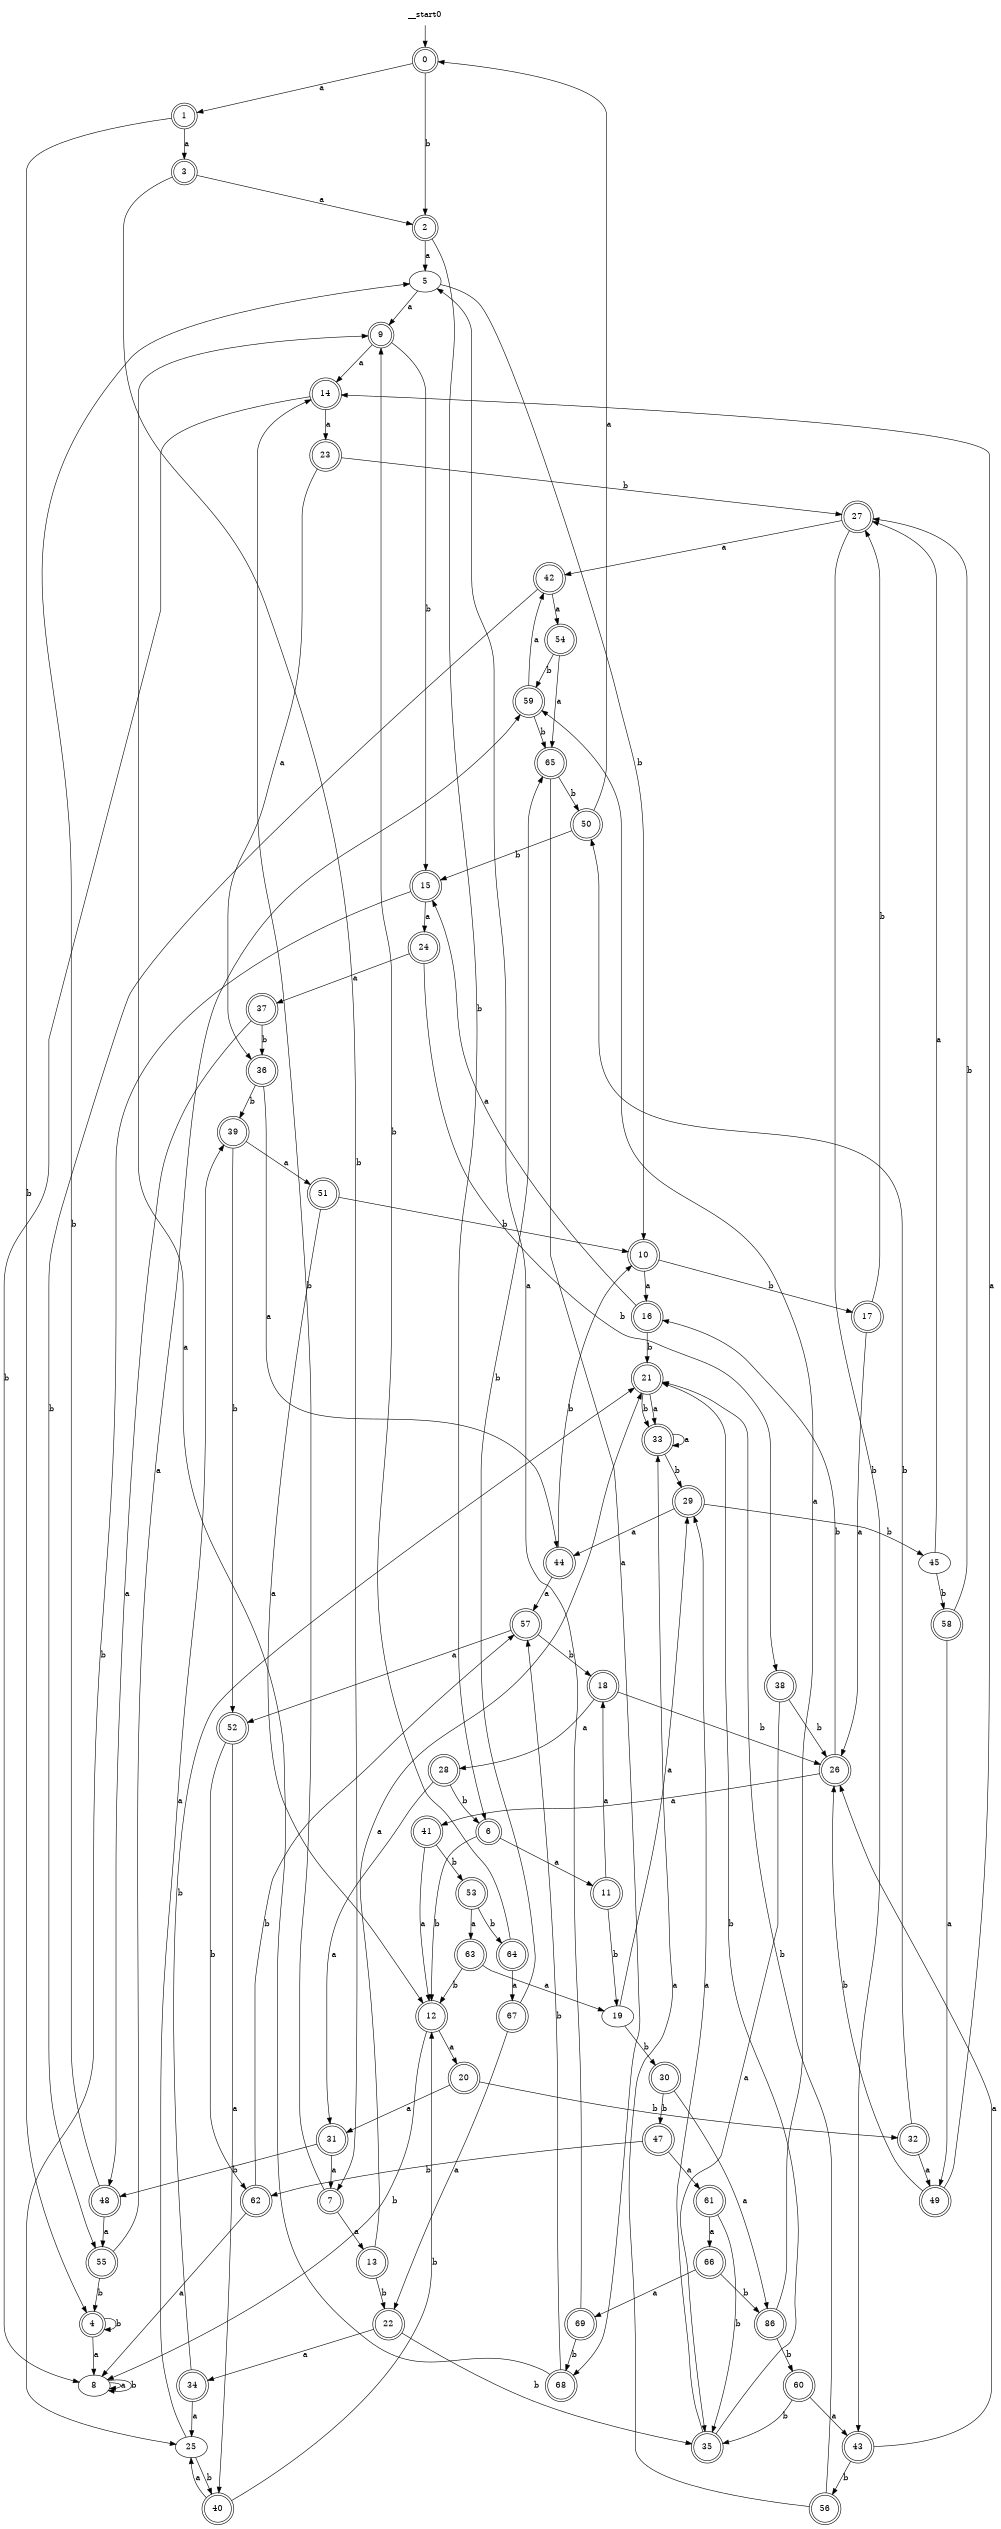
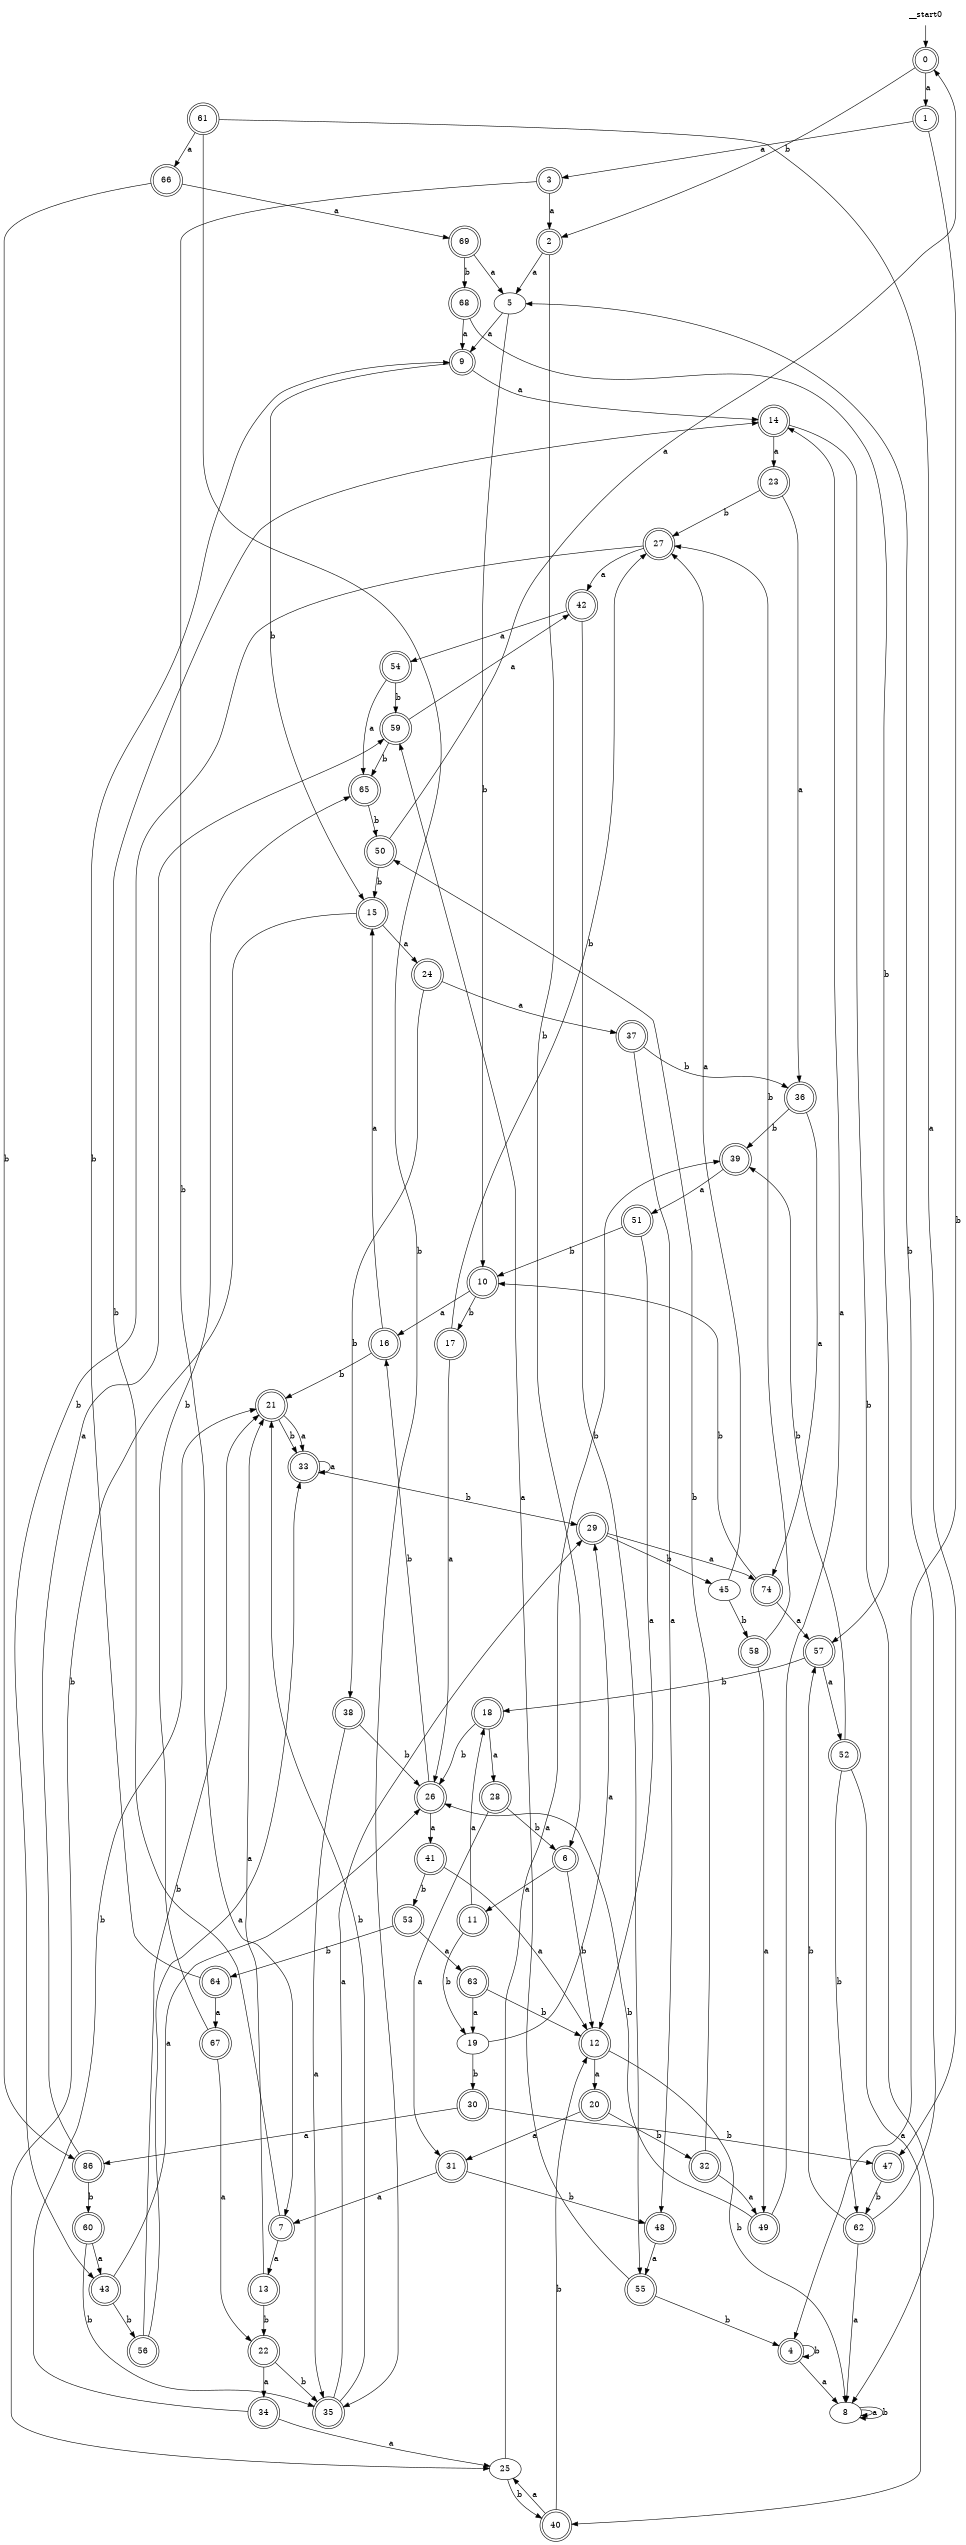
edge "48" -> "5": now "62" -> "5"
edge "39" -> "52": reversed
node "44": label "44" -> "74"
edge "65" -> "68": removed, label "a"
edge "47" -> "61": reversed
